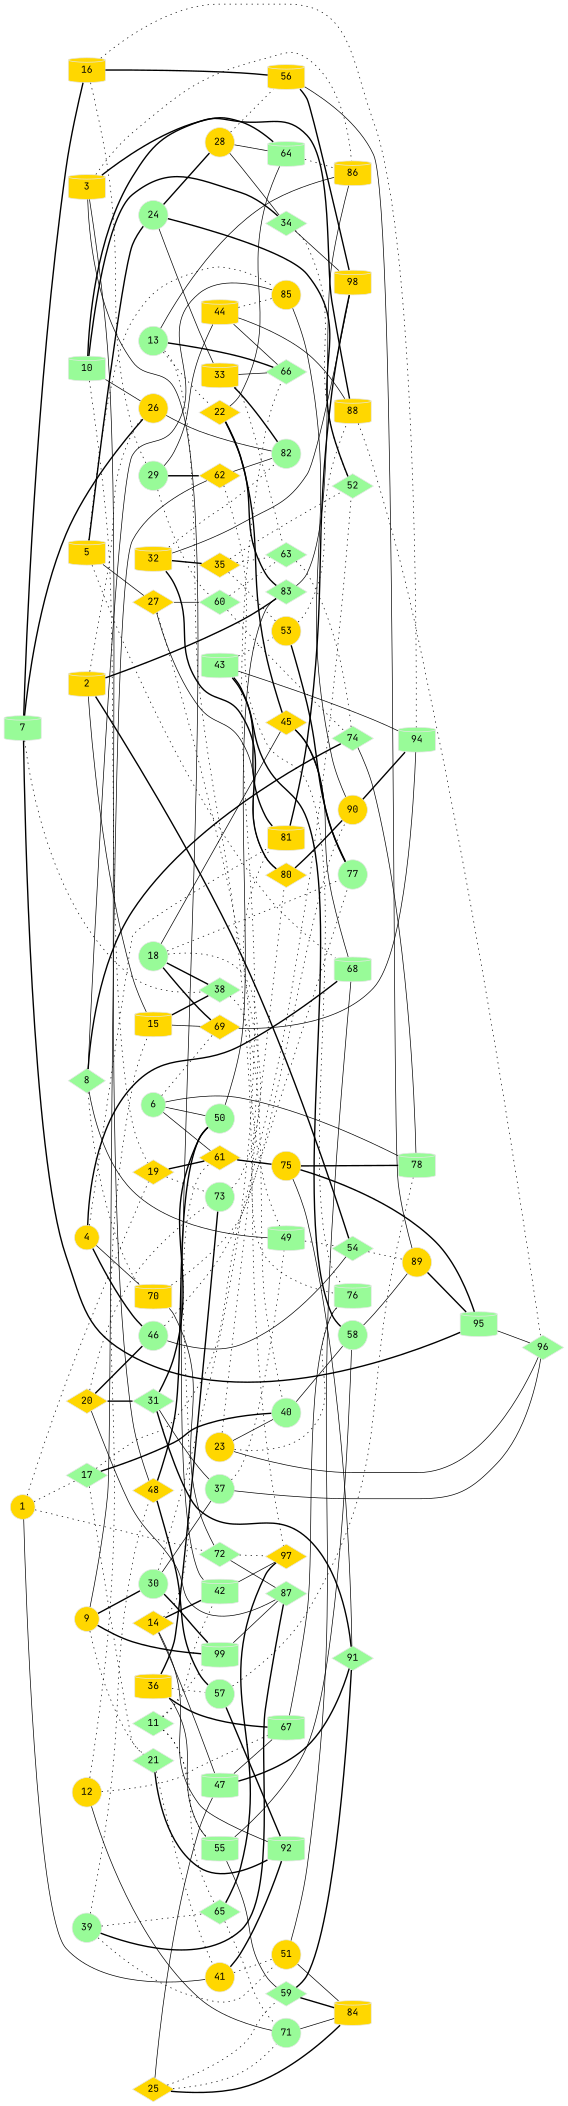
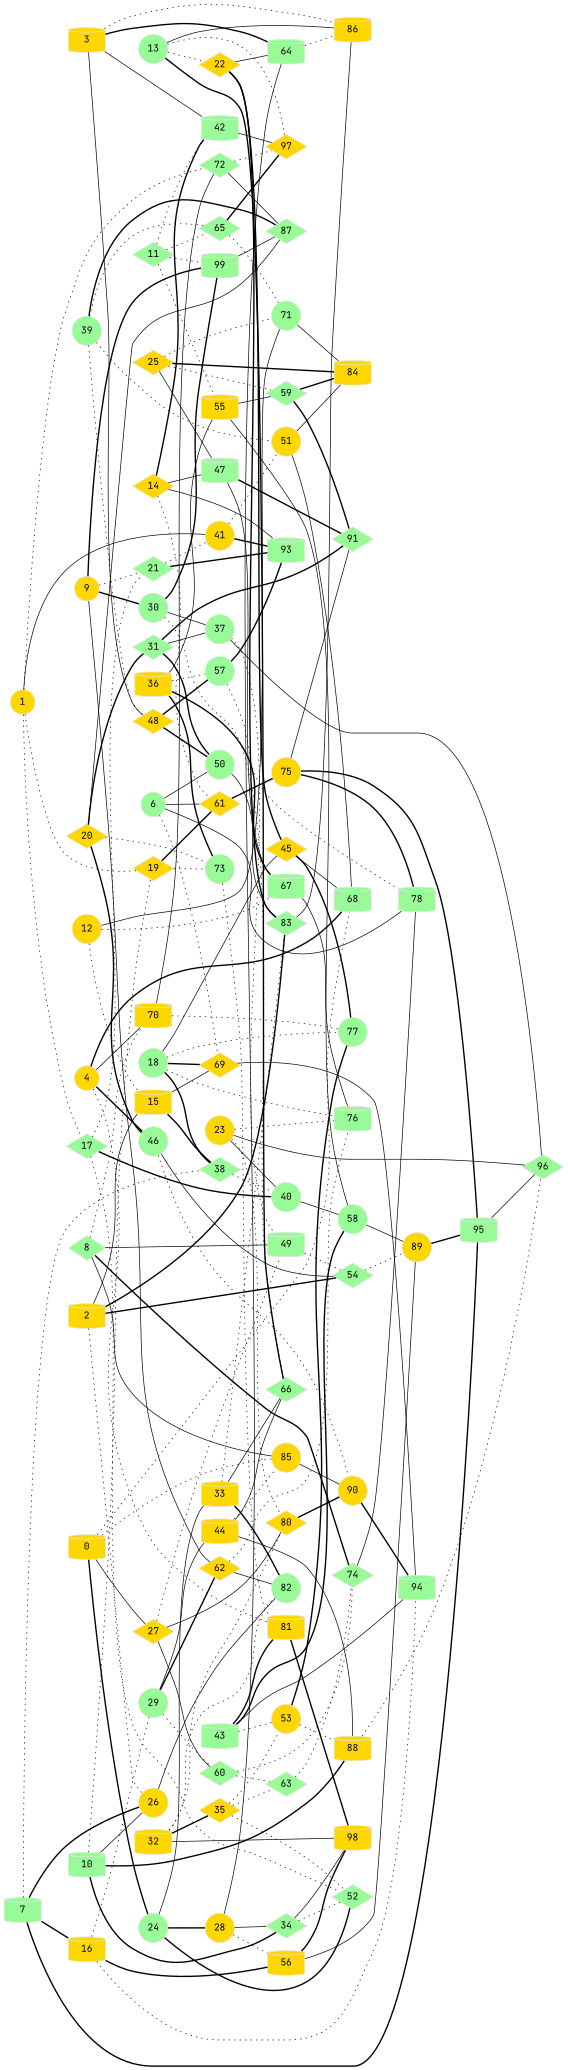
edge "33" -- "63": now "33" -- "83"
node "5": label "5" -> "0"
edge "32" -- "80": style bold -> dotted
node "55": fillcolor palegreen -> gold
node "92": label "92" -> "93"
